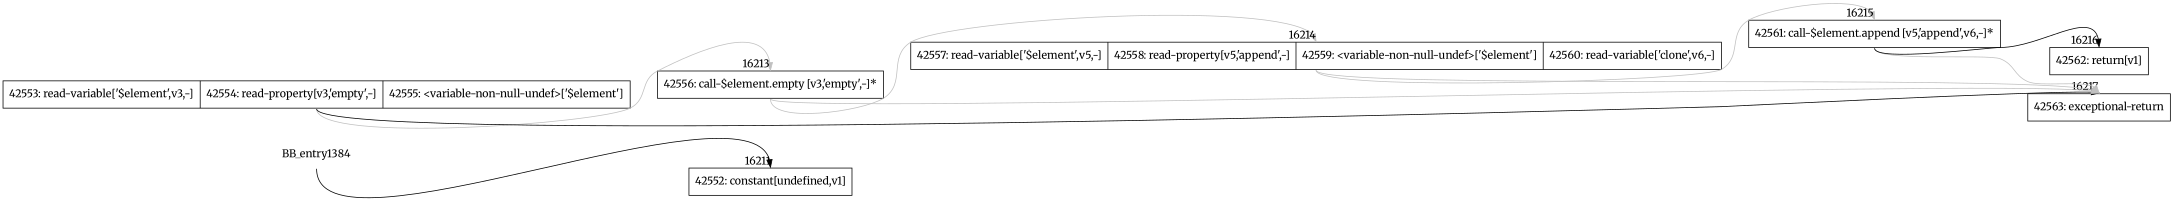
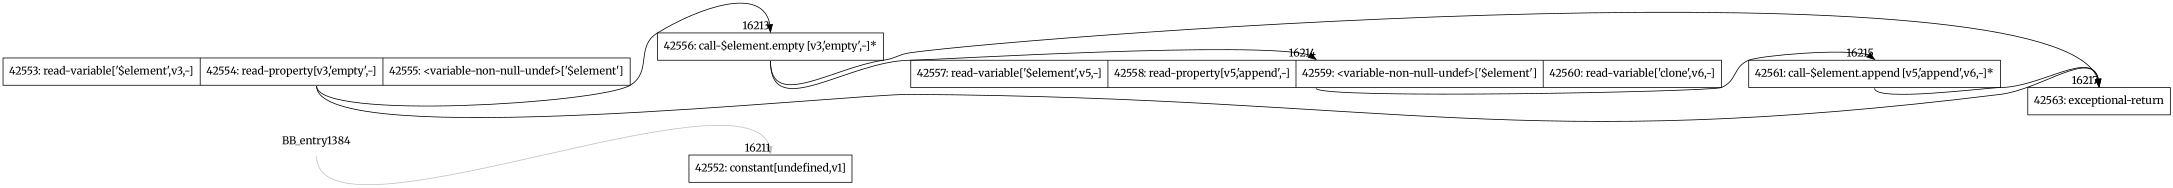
edge "42556: call-$element.empty [v3,'empty',-]*" -> "42557: read-variable['$element',v5,-]": color gray -> black
edge "42561: call-$element.append [v5,'append',v6,-]*" -> "42563: exceptional-return": color gray -> black
node "42562: return[v1]": removed
edge "42557: read-variable['$element',v5,-]" -> "42561: call-$element.append [v5,'append',v6,-]*": color gray -> black
edge "42557: read-variable['$element',v5,-]" -> "42563: exceptional-return": removed
edge "42556: call-$element.empty [v3,'empty',-]*" -> "42563: exceptional-return": color gray -> black
edge "42553: read-variable['$element',v3,-]" -> "42556: call-$element.empty [v3,'empty',-]*": color gray -> black
edge "BB_entry1384" -> "42552: constant[undefined,v1]": color black -> gray
